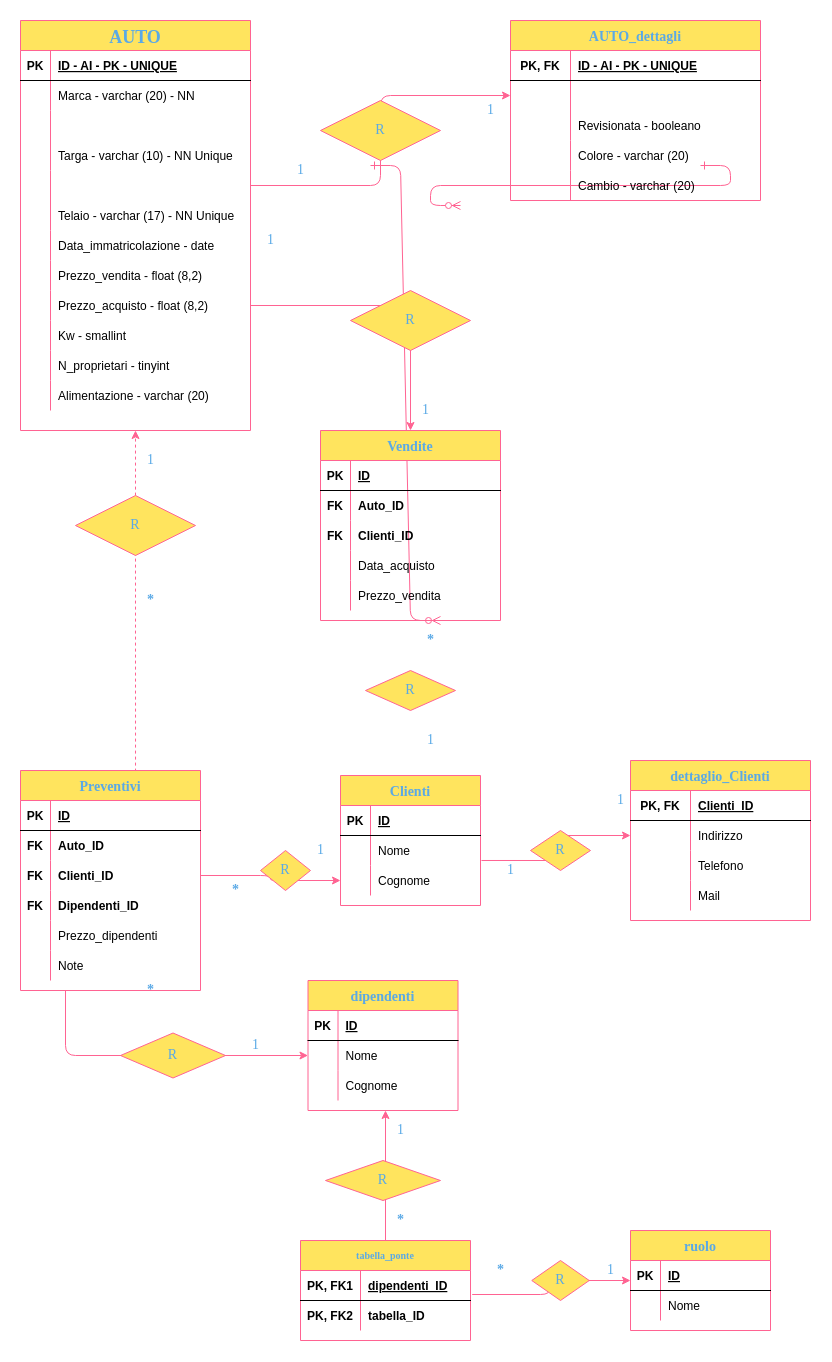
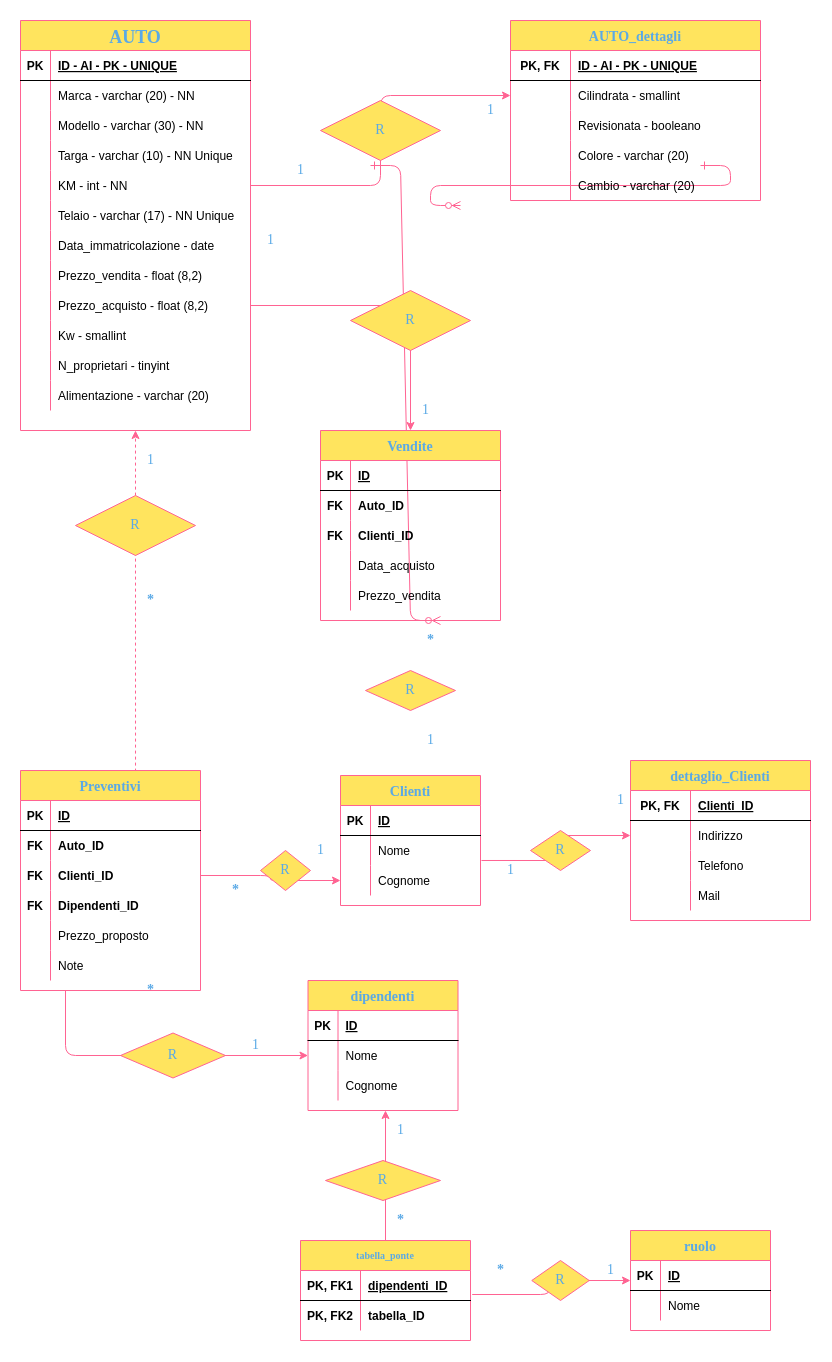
node "Cilindrata - smallint": added
node "Modello - varchar (30) - NN": added
node "KM - int - NN": added
node "Prezzo_dipendenti": label "Prezzo_dipendenti" -> "Prezzo_proposto"
